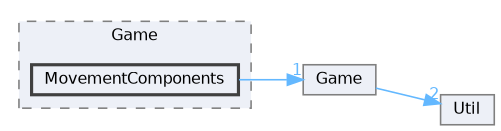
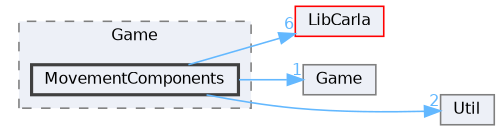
node "LibCarla": added
edge "Game" -> "Util": now "MovementComponents" -> "Util"
